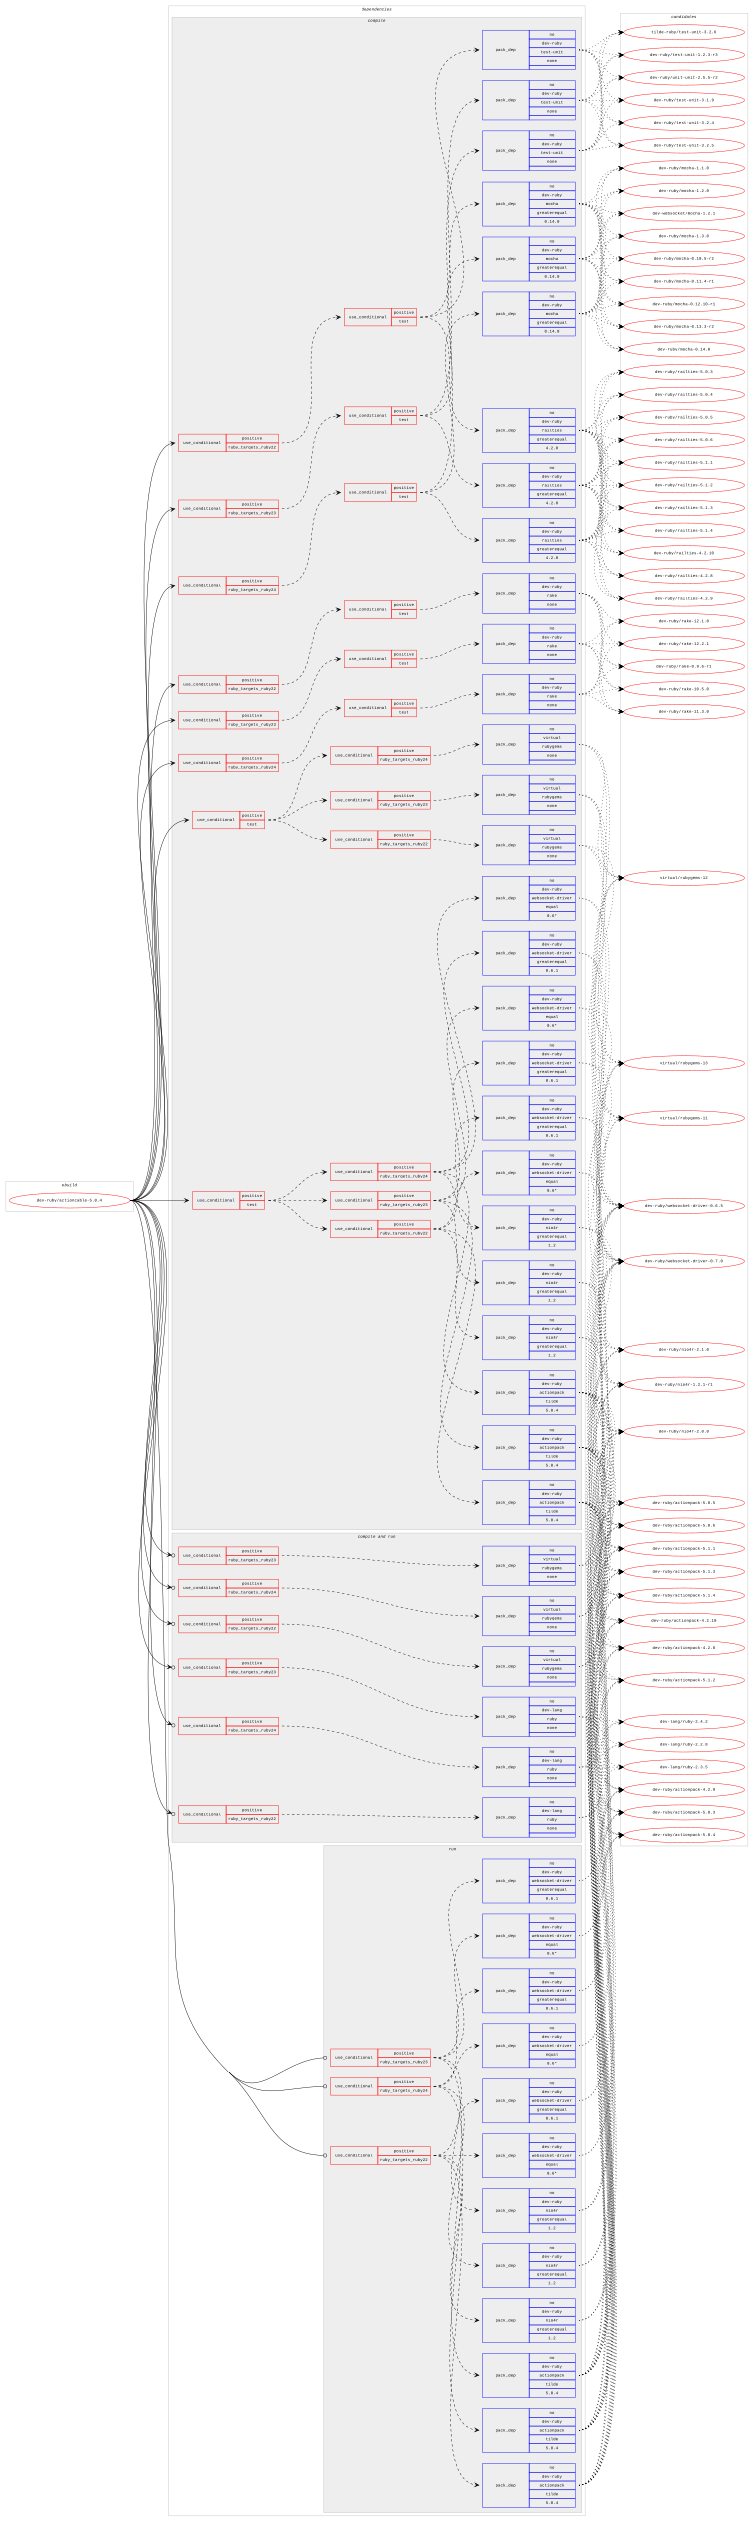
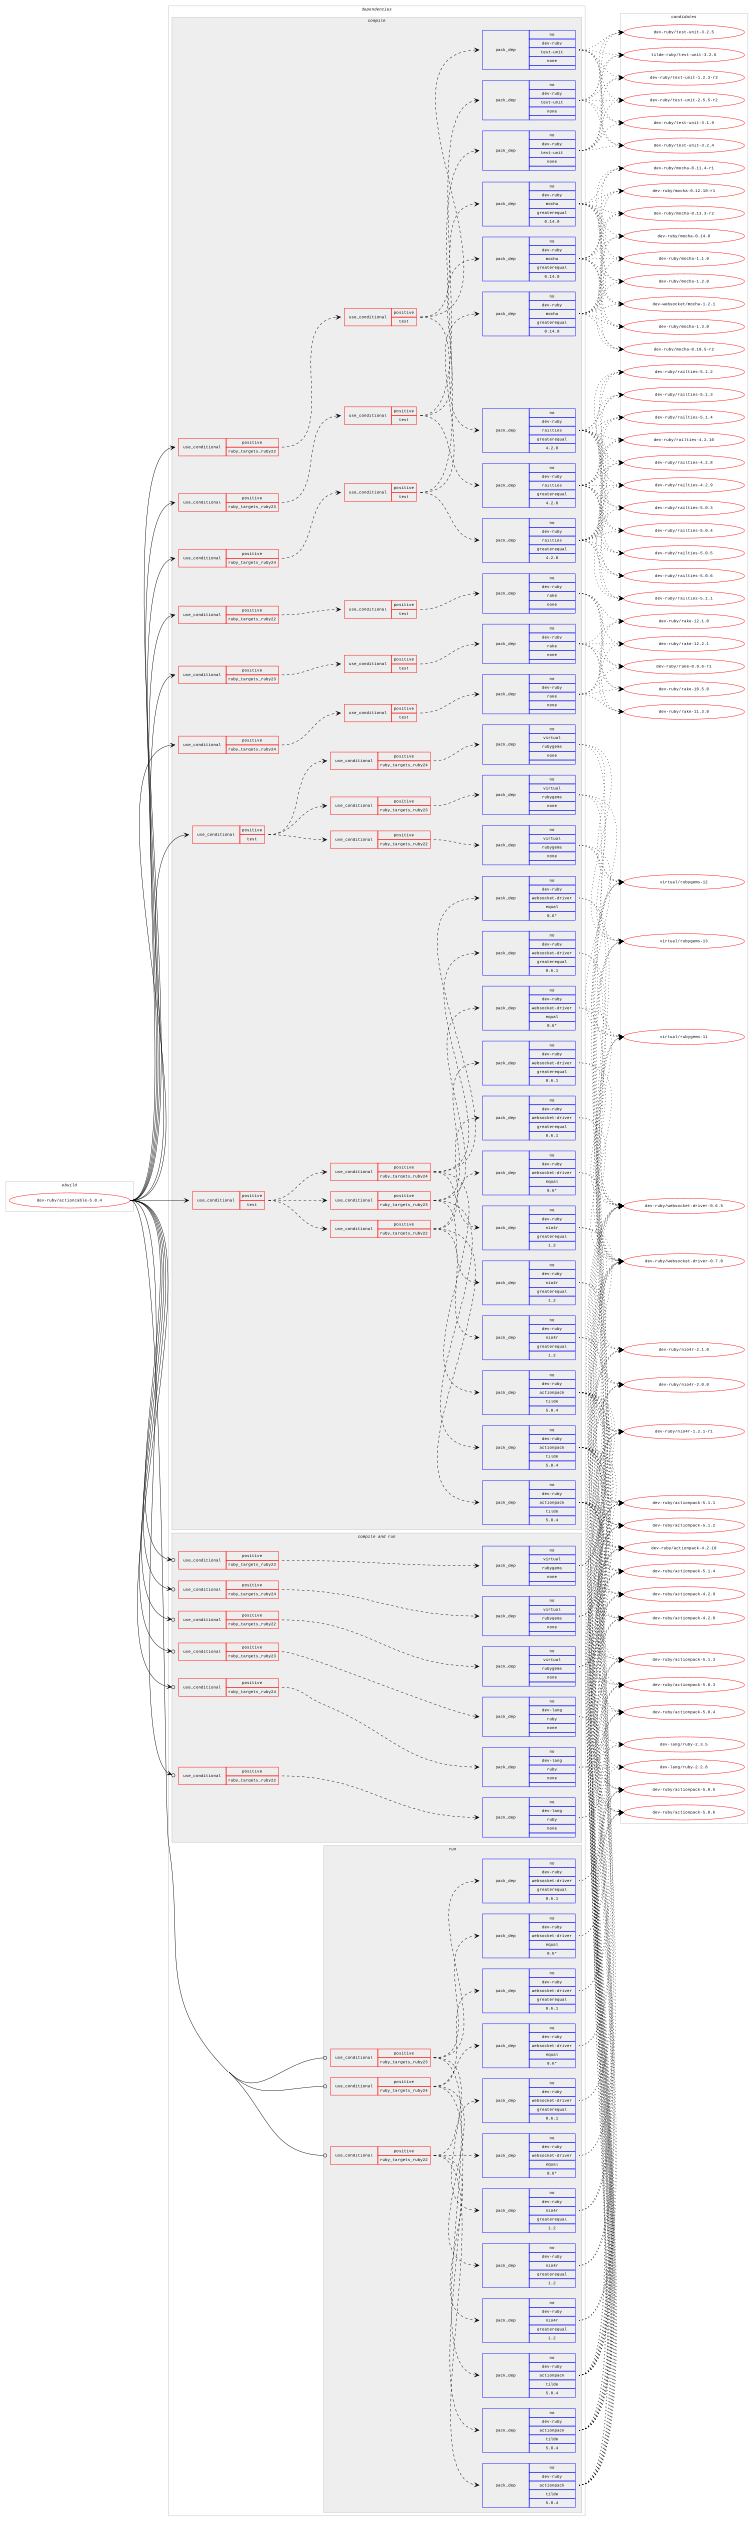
node "dev-ruby/unit-unit-2.5.5-r2": label "dev-ruby/unit-unit-2.5.5-r2" -> "dev-ruby/test-unit-2.5.5-r2"
node "dev-lang/ruby-2.4.2": removed
